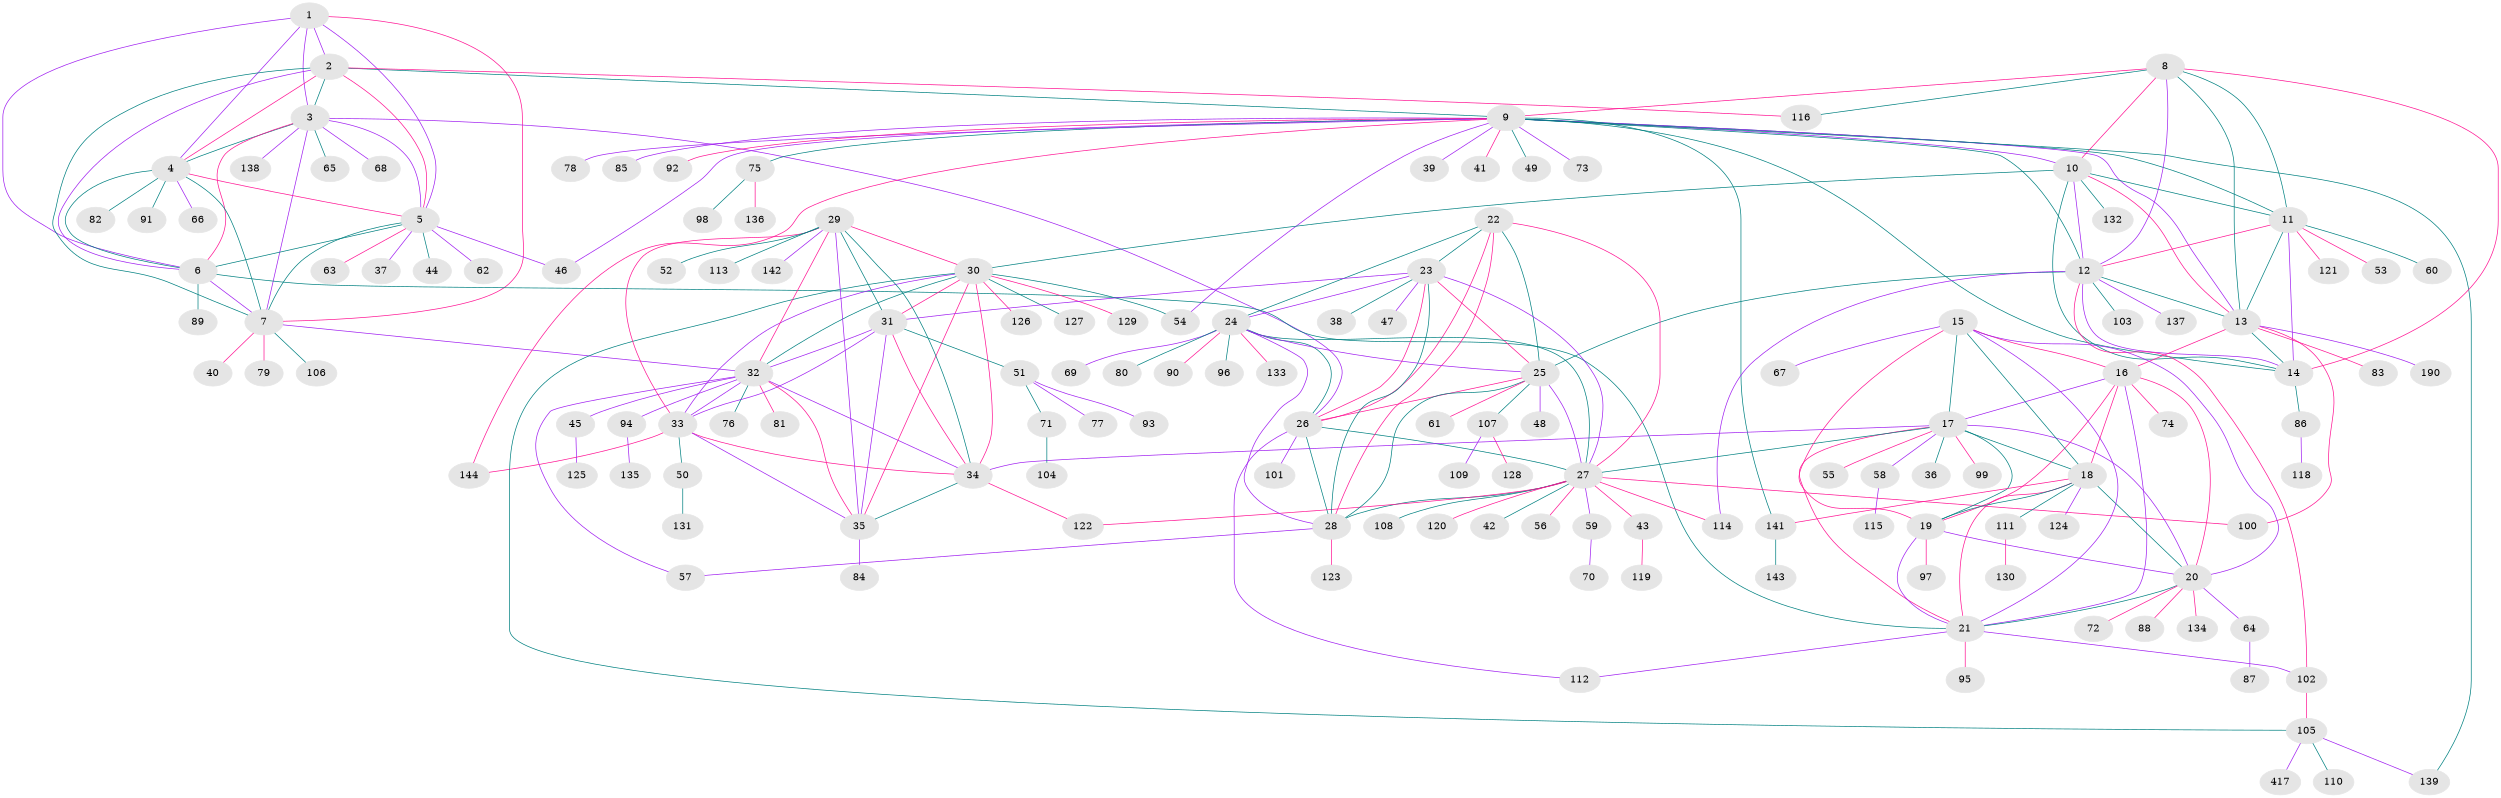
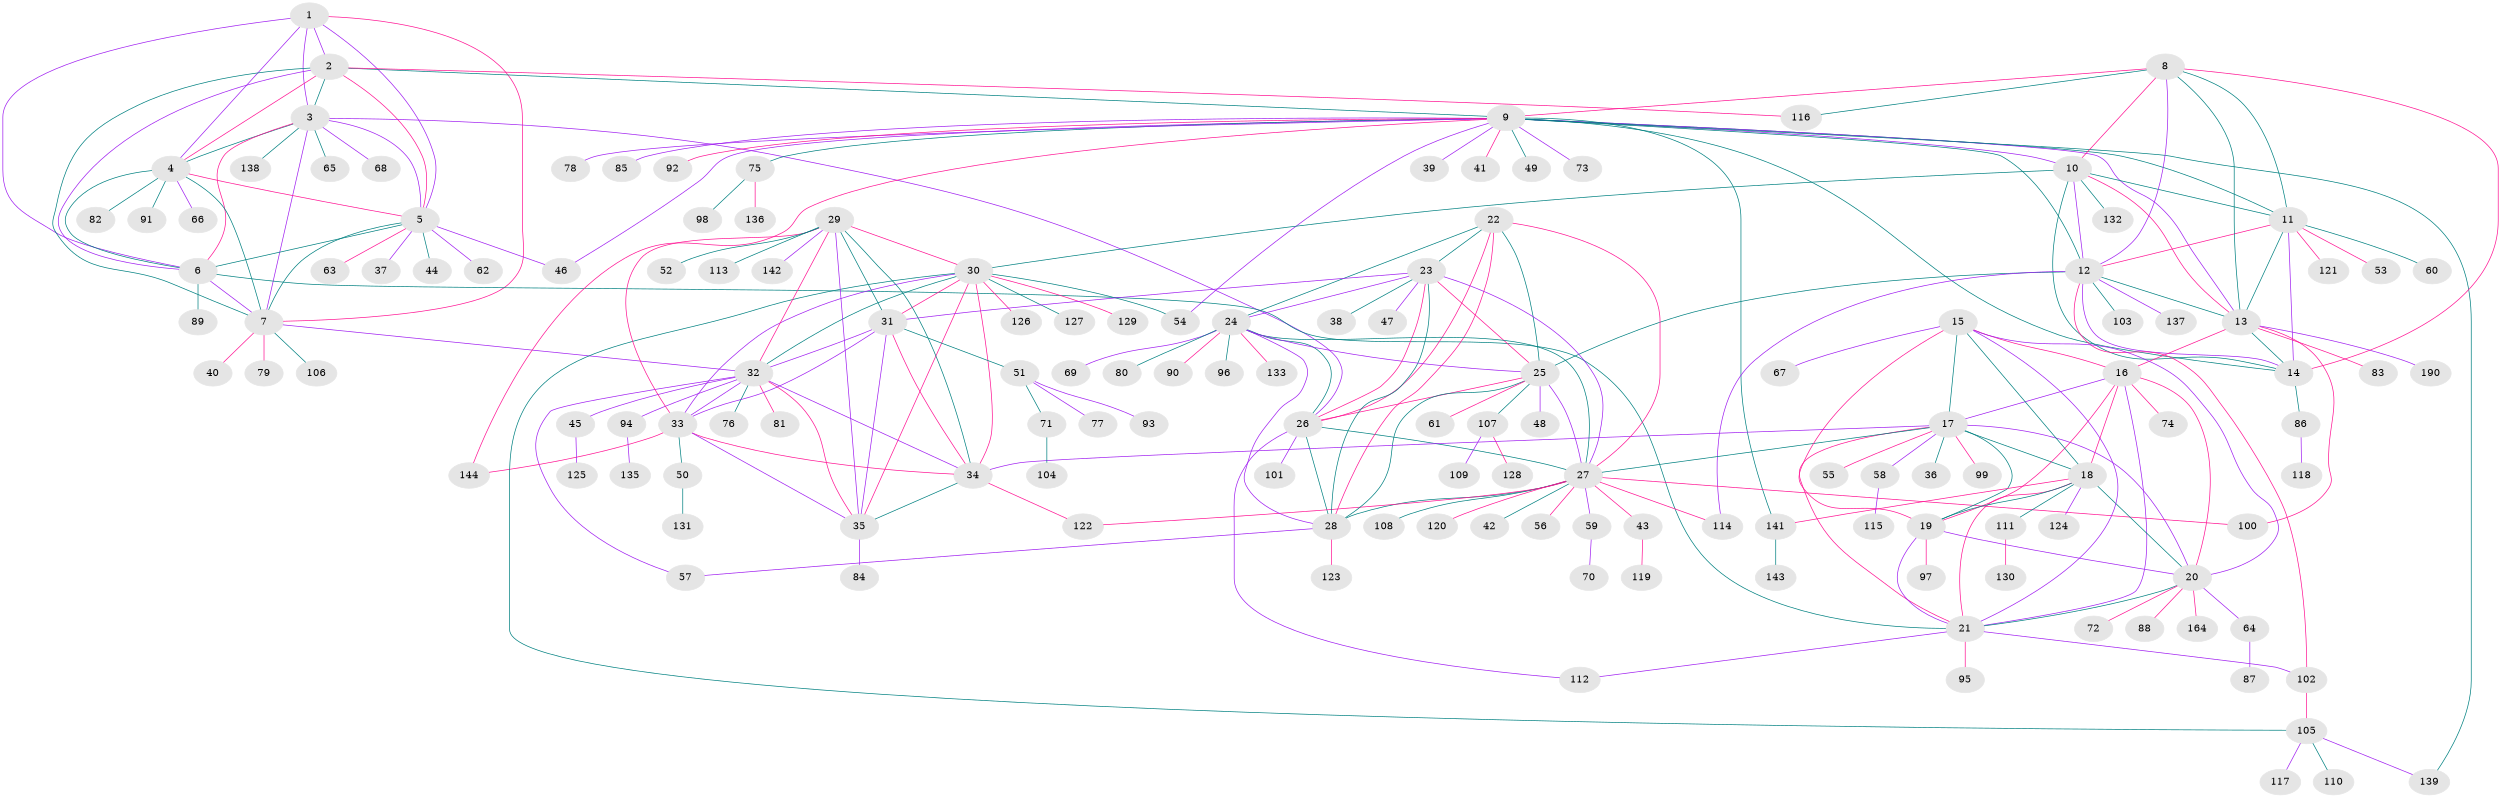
edge "3" -- "138": color purple -> teal
node "134": label "134" -> "164"
node "417": label "417" -> "117"
